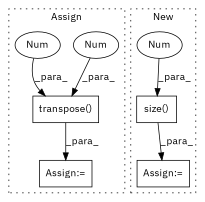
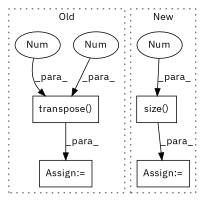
cluster "Assign": label "Assign" -> "Old"
